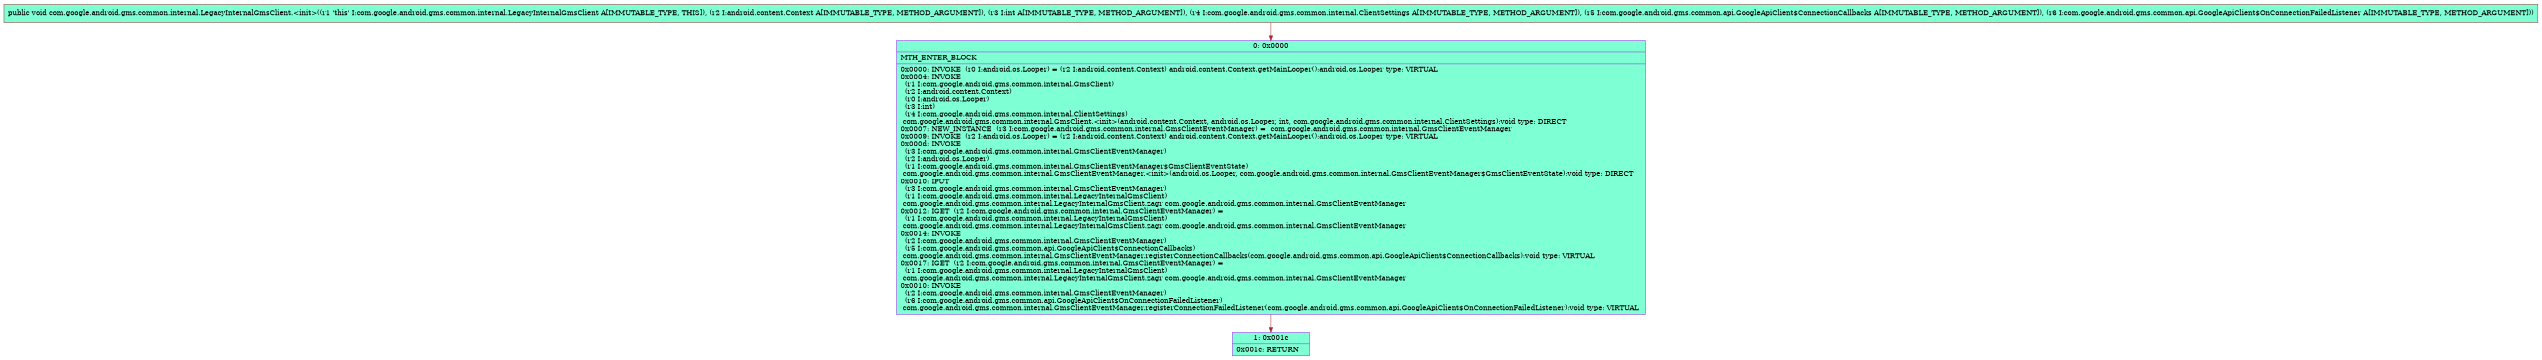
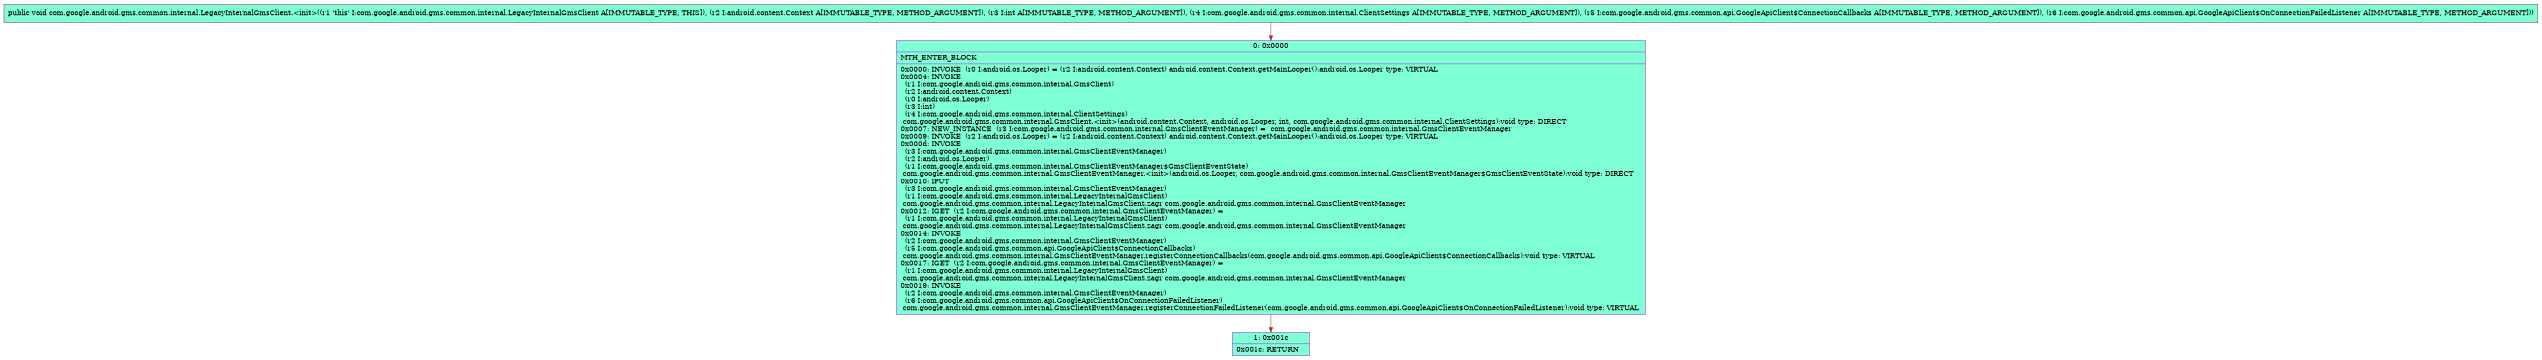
node "0: 0x0000": text "0x0010: INVOKE" -> "0x0019: INVOKE"
